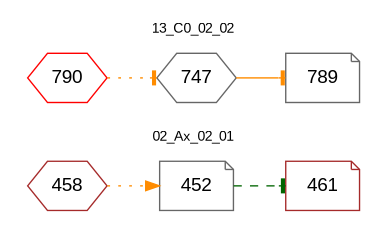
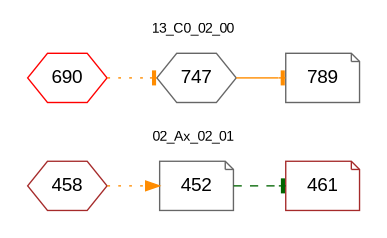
cluster "13_C0_02_02": label "13_C0_02_02" -> "13_C0_02_00"
node "790": label "790" -> "690"
